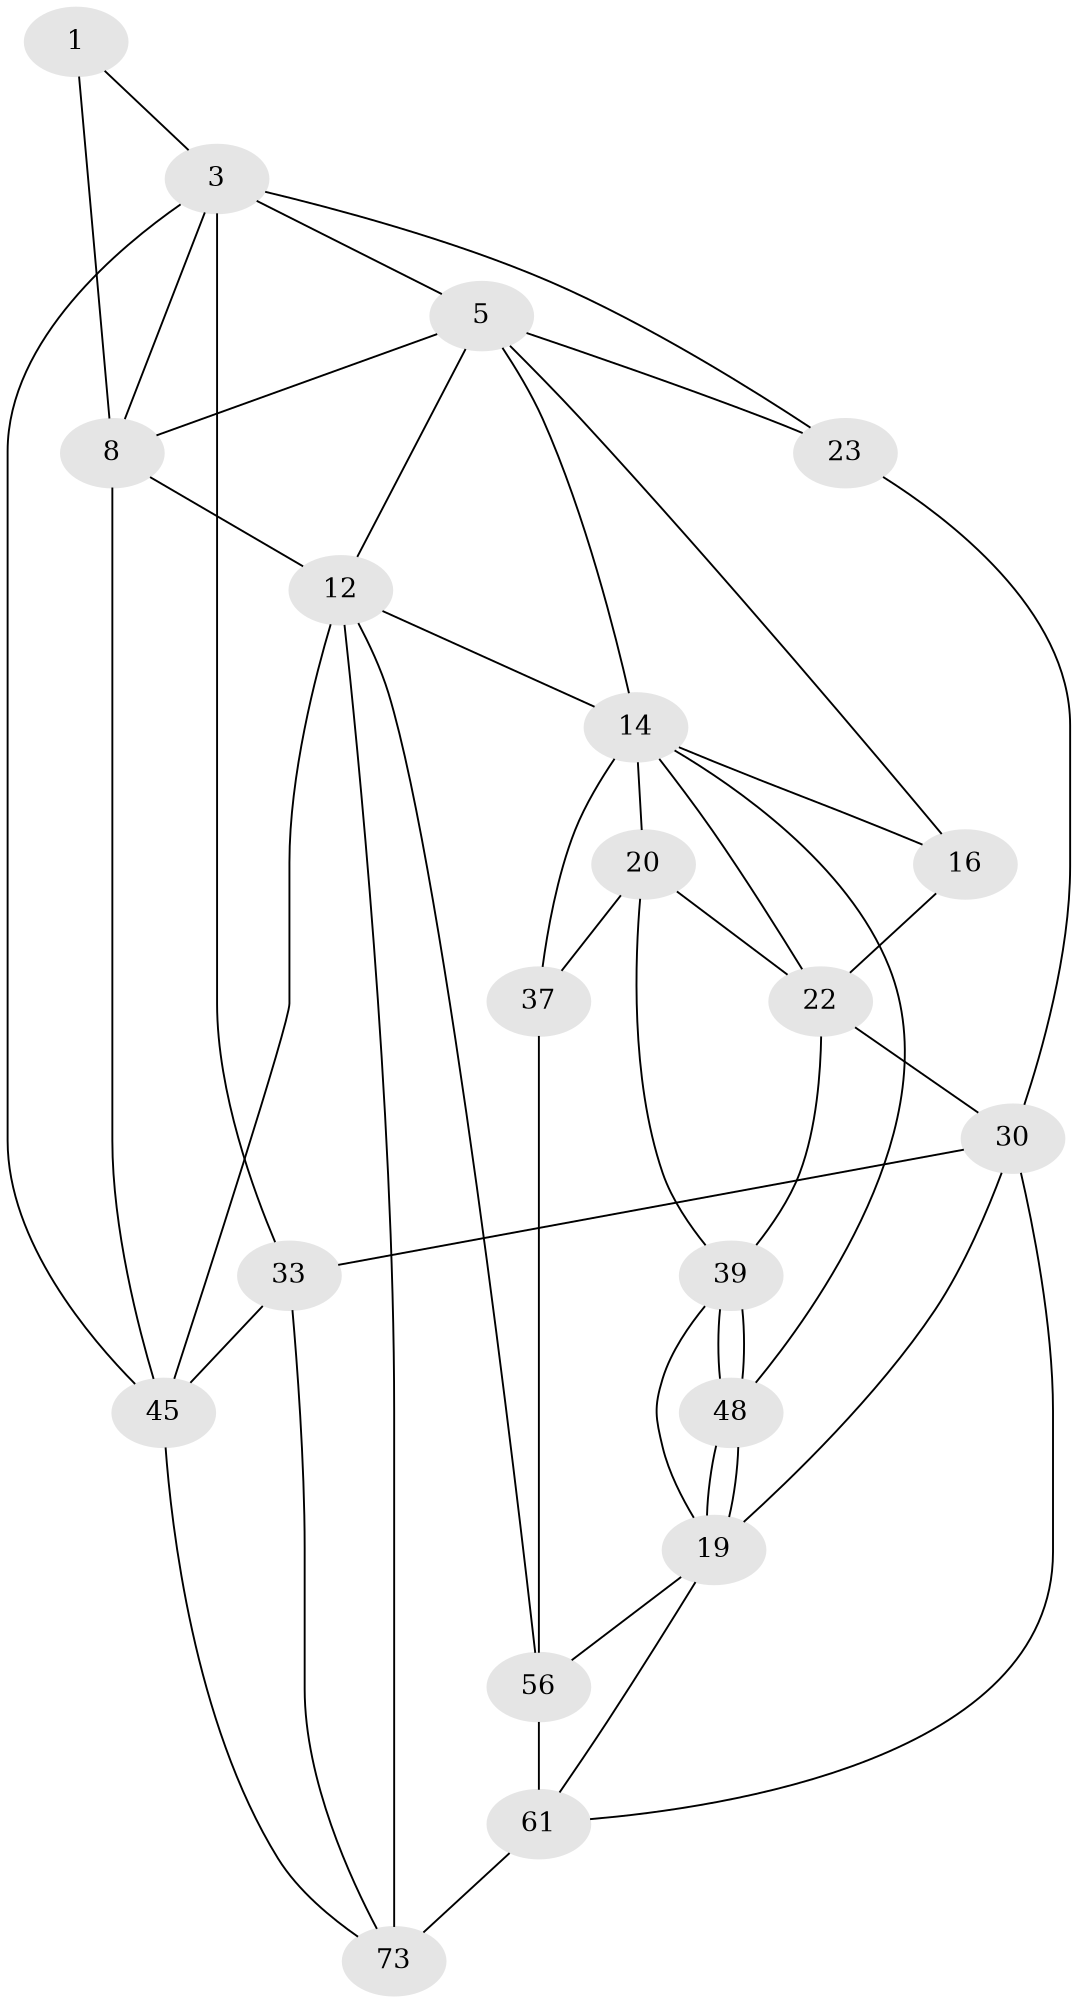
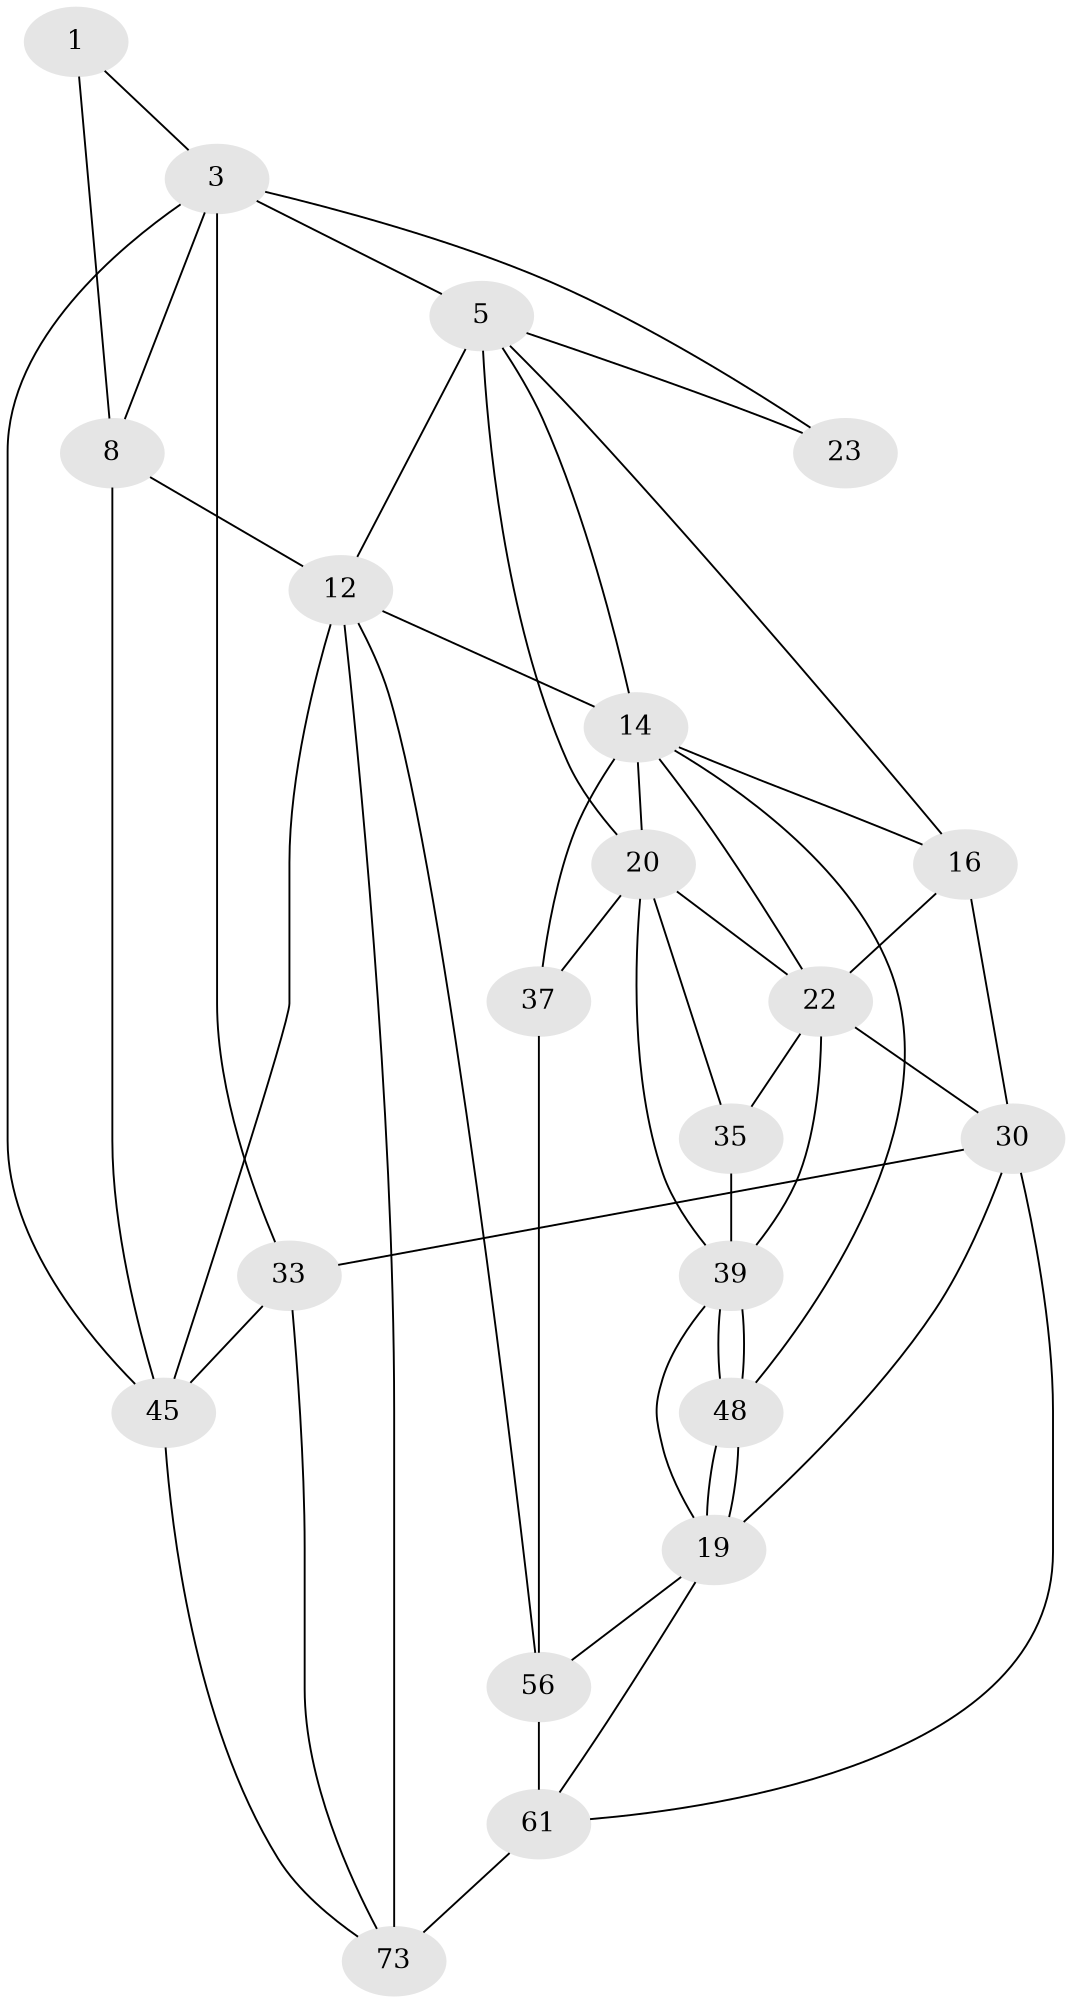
edge "5" -- "8": now "5" -- "20"
edge "23" -- "30": now "16" -- "30"
node "35": added
